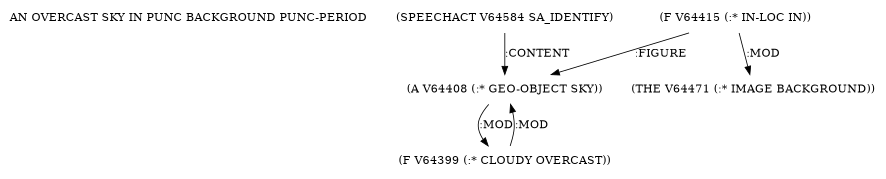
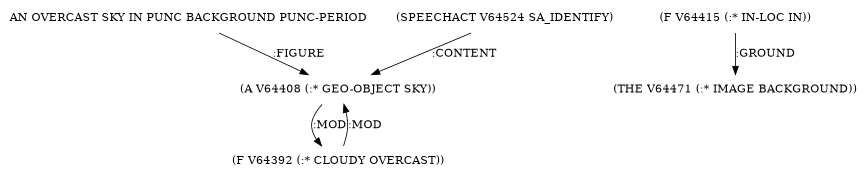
node "(SPEECHACT V64584 SA_IDENTIFY)": label "(SPEECHACT V64584 SA_IDENTIFY)" -> "(SPEECHACT V64524 SA_IDENTIFY)"
edge "(F V64415 (:* IN-LOC IN))" -> "(A V64408 (:* GEO-OBJECT SKY))": now "AN OVERCAST SKY IN PUNC BACKGROUND PUNC-PERIOD" -> "(A V64408 (:* GEO-OBJECT SKY))"
edge "(F V64415 (:* IN-LOC IN))" -> "(THE V64471 (:* IMAGE BACKGROUND))": label ":MOD" -> ":GROUND"
node "(F V64399 (:* CLOUDY OVERCAST))": label "(F V64399 (:* CLOUDY OVERCAST))" -> "(F V64392 (:* CLOUDY OVERCAST))"
